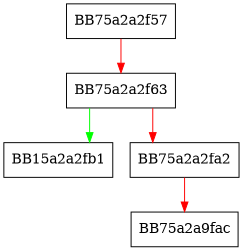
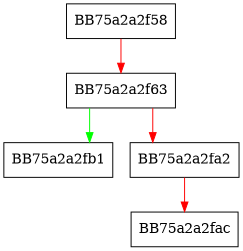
node "BB75a2a2f57": label "BB75a2a2f57" -> "BB75a2a2f58"
node "BB15a2a2fb1": label "BB15a2a2fb1" -> "BB75a2a2fb1"
node "BB75a2a9fac": label "BB75a2a9fac" -> "BB75a2a2fac"
